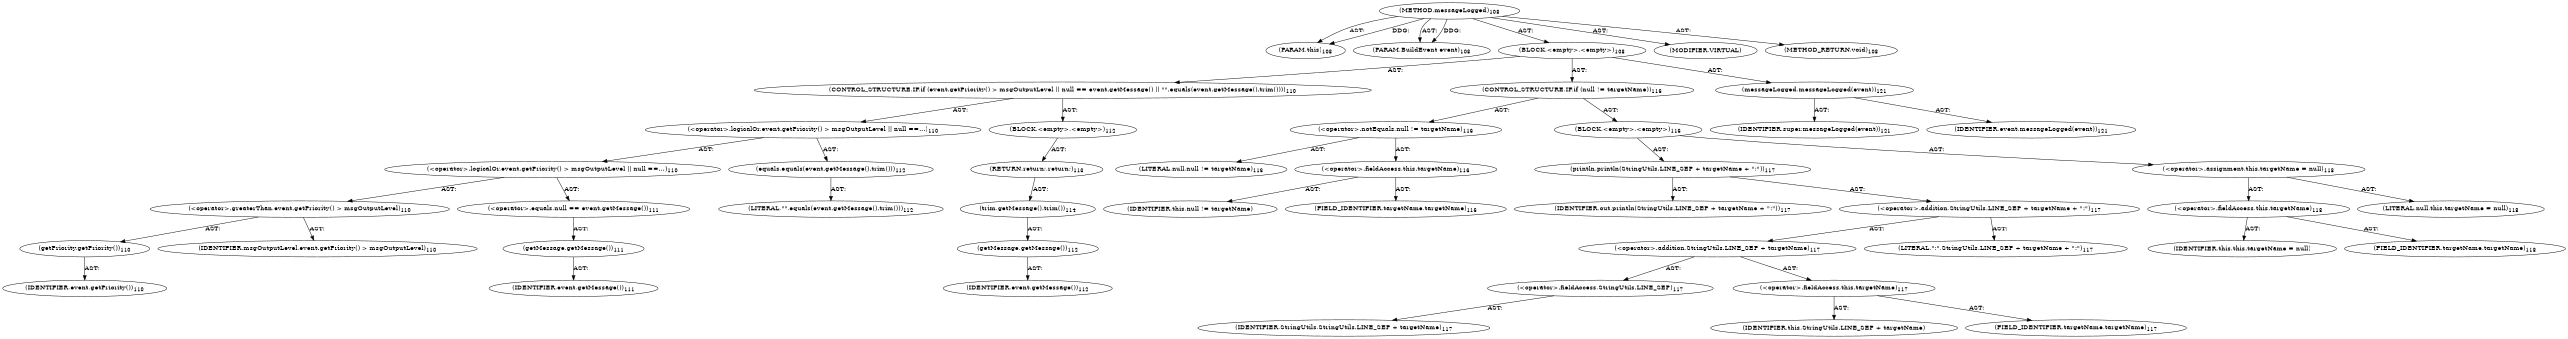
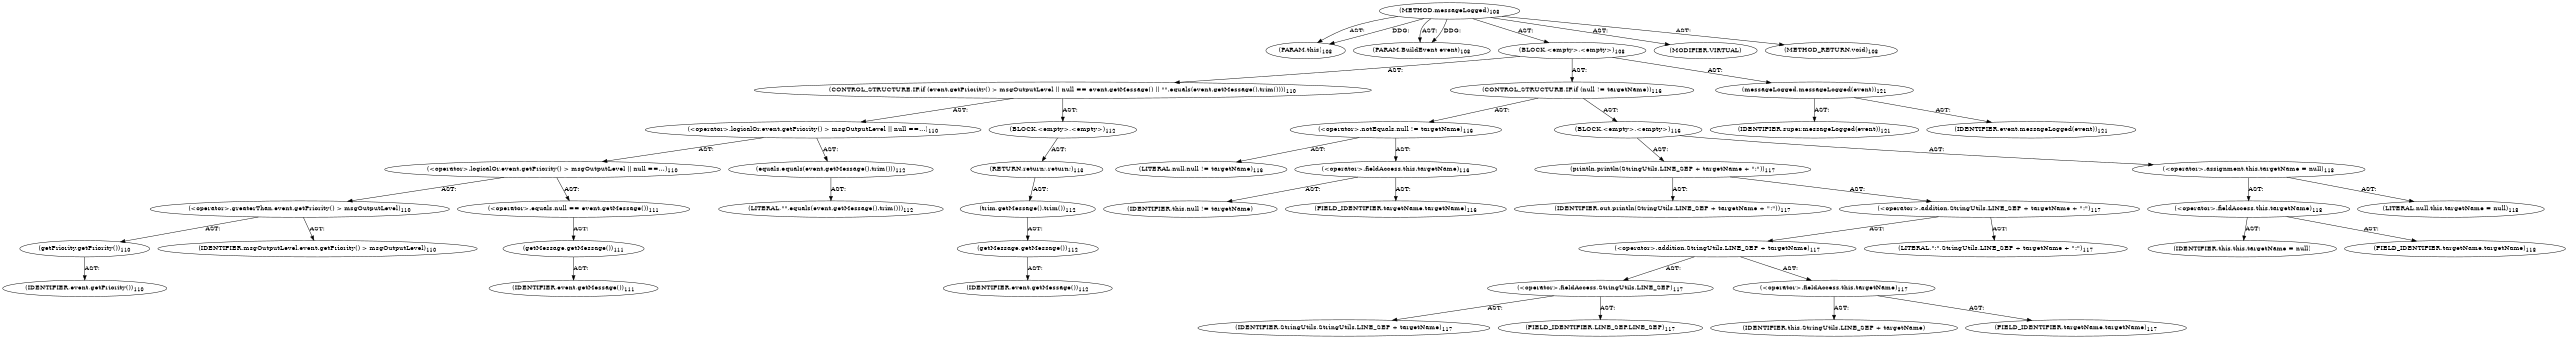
node "(trim,getMessage().trim())": text "114" -> "112"
node "(FIELD_IDENTIFIER,LINE_SEP,LINE_SEP)": added
